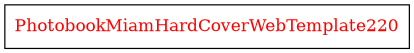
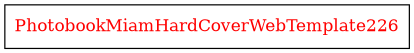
node "PhotobookMiamHardCoverWebTemplate220": label "PhotobookMiamHardCoverWebTemplate220" -> "PhotobookMiamHardCoverWebTemplate226"
